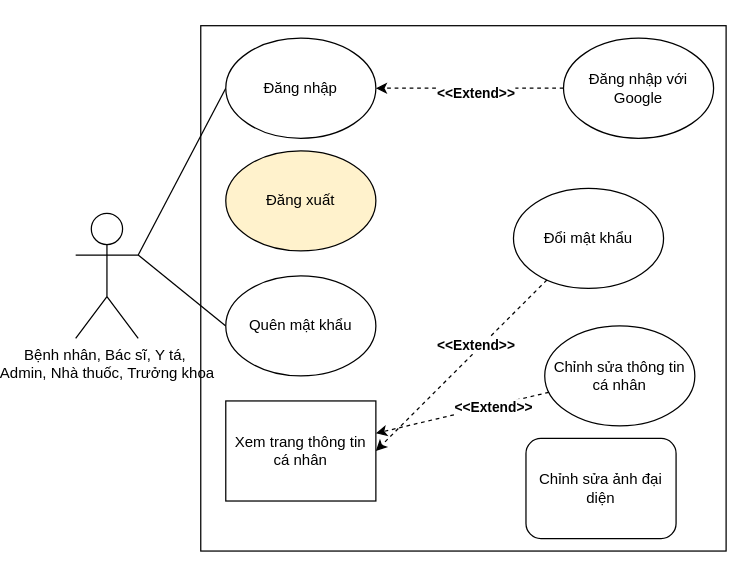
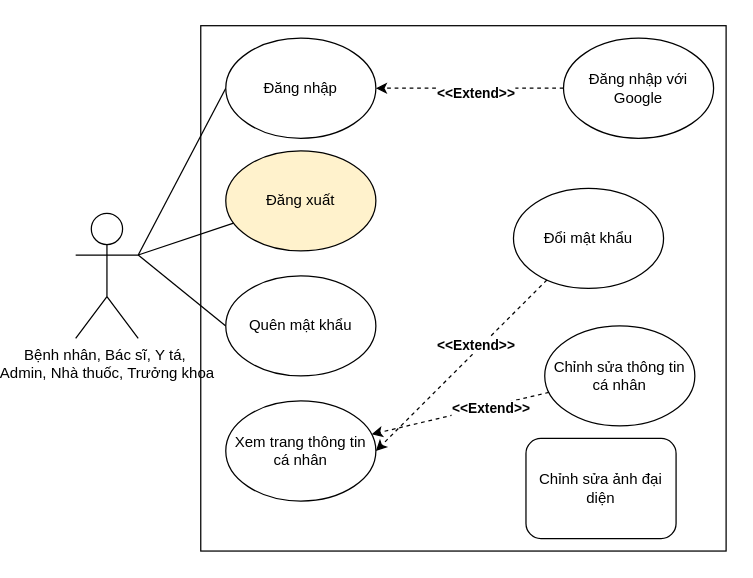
edge "Đăng xuất" -- "Bệnh nhân, Bác sĩ, Y tá, Admin, Nhà thuốc, Trưởng khoa": added
node "Xem trang thông tin cá nhân": shape rectangle -> ellipse
